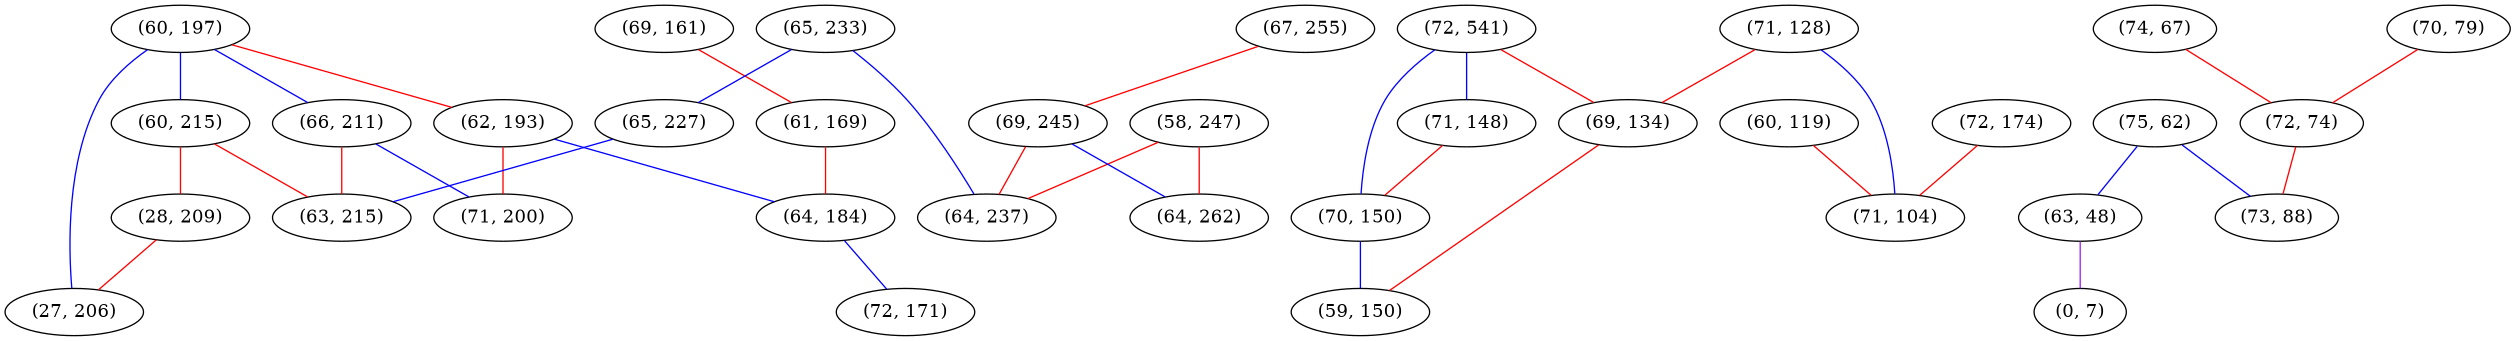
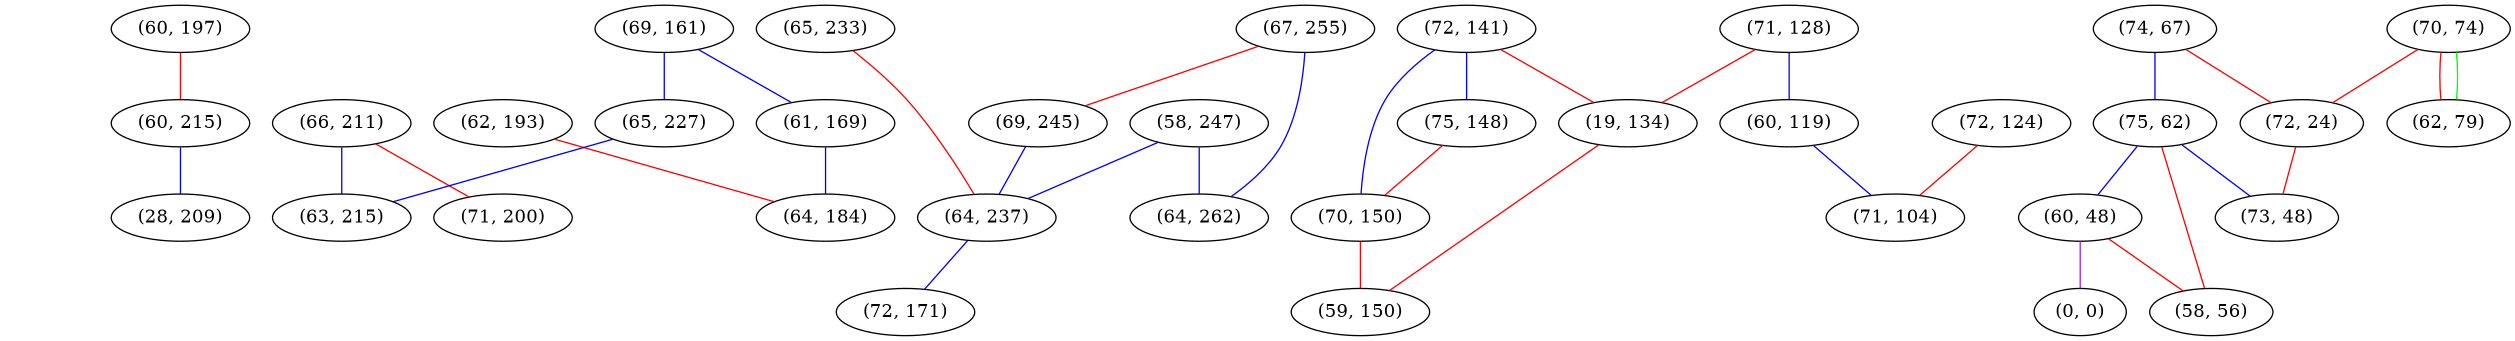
node "(72, 541)": label "(72, 541)" -> "(72, 141)"
node "(70, 79)": label "(70, 79)" -> "(70, 74)"
edge "(69, 161)" -- "(61, 169)": color red -> blue
edge "(65, 233)" -- "(65, 227)": now "(69, 161)" -- "(65, 227)"
edge "(60, 197)" -- "(60, 215)": color blue -> red
edge "(60, 197)" -- "(66, 211)": removed
edge "(60, 197)" -- "(62, 193)": removed
edge "(74, 67)" -- "(75, 62)": added
edge "(71, 128)" -- "(71, 104)": now "(71, 128)" -- "(60, 119)"
edge "(65, 233)" -- "(64, 237)": color blue -> red
node "(71, 148)": label "(71, 148)" -> "(75, 148)"
node "(69, 134)": label "(69, 134)" -> "(19, 134)"
node "(72, 174)": label "(72, 174)" -> "(72, 124)"
node "(72, 74)": label "(72, 74)" -> "(72, 24)"
node "(62, 79)": added
edge "(60, 215)" -- "(63, 215)": removed
edge "(66, 211)" -- "(71, 200)": color blue -> red
edge "(62, 193)" -- "(64, 184)": color blue -> red
edge "(58, 247)" -- "(64, 237)": color red -> blue
edge "(69, 245)" -- "(64, 262)": now "(67, 255)" -- "(64, 262)"
edge "(60, 119)" -- "(71, 104)": color red -> blue
edge "(60, 215)" -- "(28, 209)": color red -> blue
edge "(66, 211)" -- "(63, 215)": color red -> blue
edge "(61, 169)" -- "(64, 184)": color red -> blue
edge "(69, 245)" -- "(64, 237)": color red -> blue
edge "(58, 247)" -- "(64, 262)": color red -> blue
edge "(62, 193)" -- "(71, 200)": removed
node "(63, 48)": label "(63, 48)" -> "(60, 48)"
node "(73, 88)": label "(73, 88)" -> "(73, 48)"
edge "(64, 184)" -- "(72, 171)": now "(64, 237)" -- "(72, 171)"
edge "(70, 150)" -- "(59, 150)": color blue -> red
node "(27, 206)": removed
node "(0, 7)": label "(0, 7)" -> "(0, 0)"
node "(58, 56)": added
